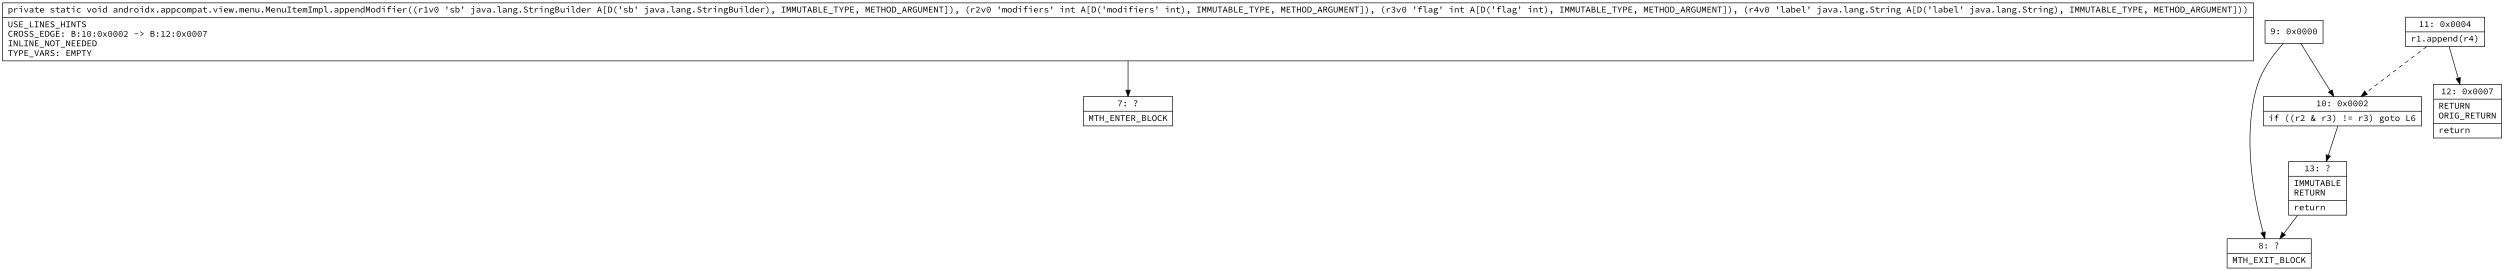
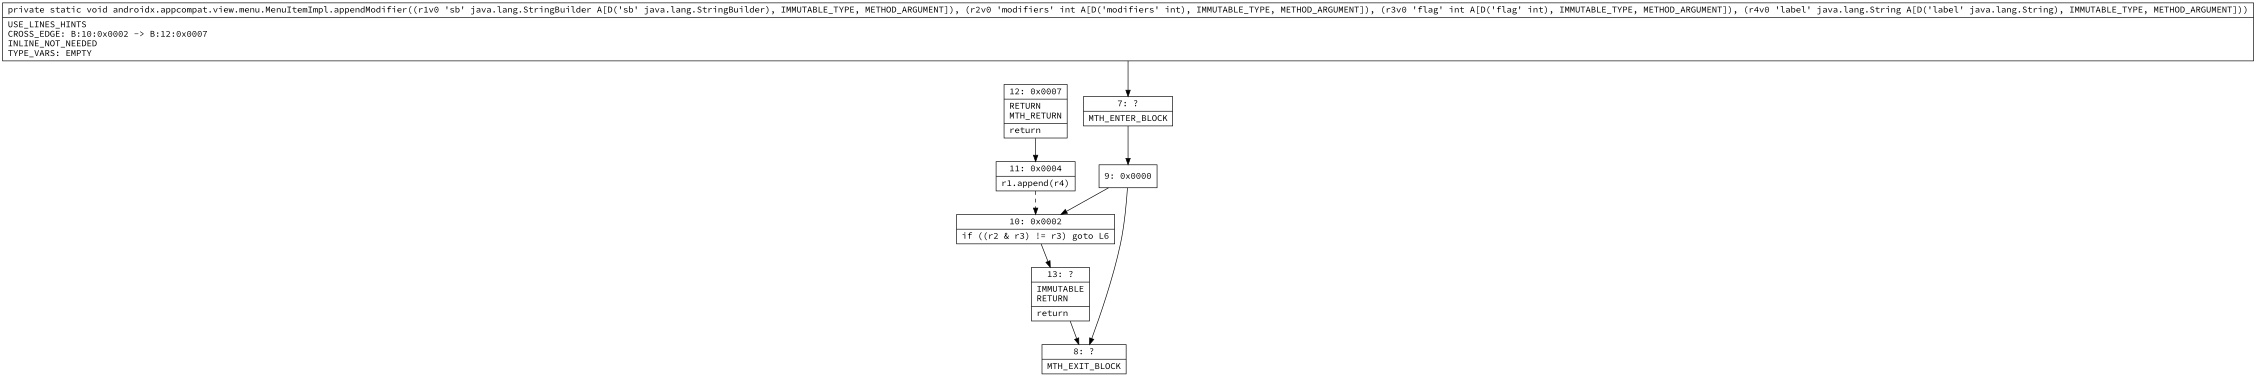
edge "11: 0x0004" -> "12: 0x0007": reversed
node "12: 0x0007": text "ORIG_RETURN" -> "MTH_RETURN"
edge "7: ?" -> "9: 0x0000": added
